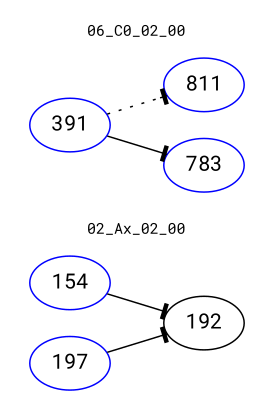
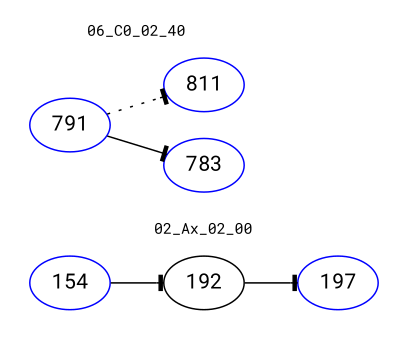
cluster "06_C0_02_00": label "06_C0_02_00" -> "06_C0_02_40"
node "391": label "391" -> "791"
edge "197" -> "192": reversed
